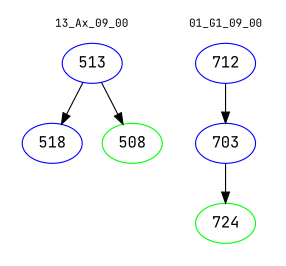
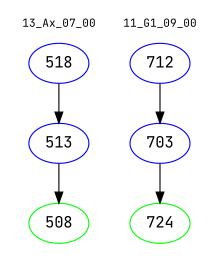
cluster "13_Ax_09_00": label "13_Ax_09_00" -> "13_Ax_07_00"
cluster "01_G1_09_00": label "01_G1_09_00" -> "11_G1_09_00"
edge "513" -> "518": reversed
